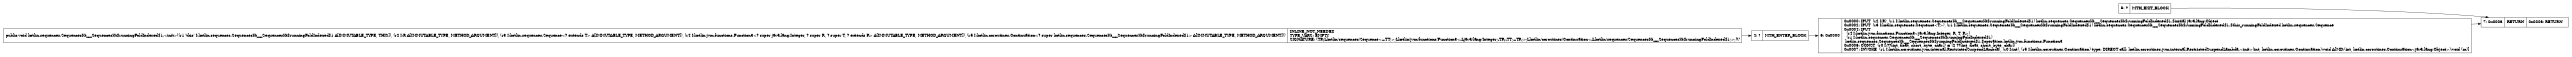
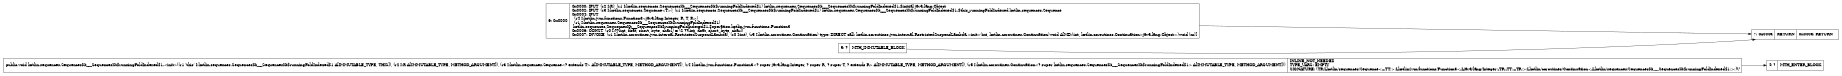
node "5: ?": text "MTH_EXIT_BLOCK" -> "MTH_IMMUTABLE_BLOCK"
edge "4: ?" -> "6: 0x0000": removed
